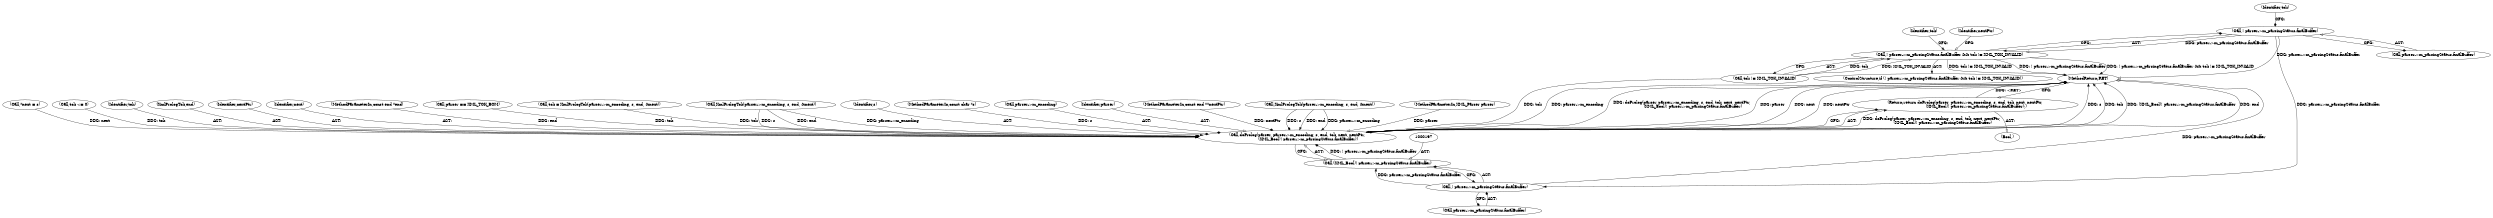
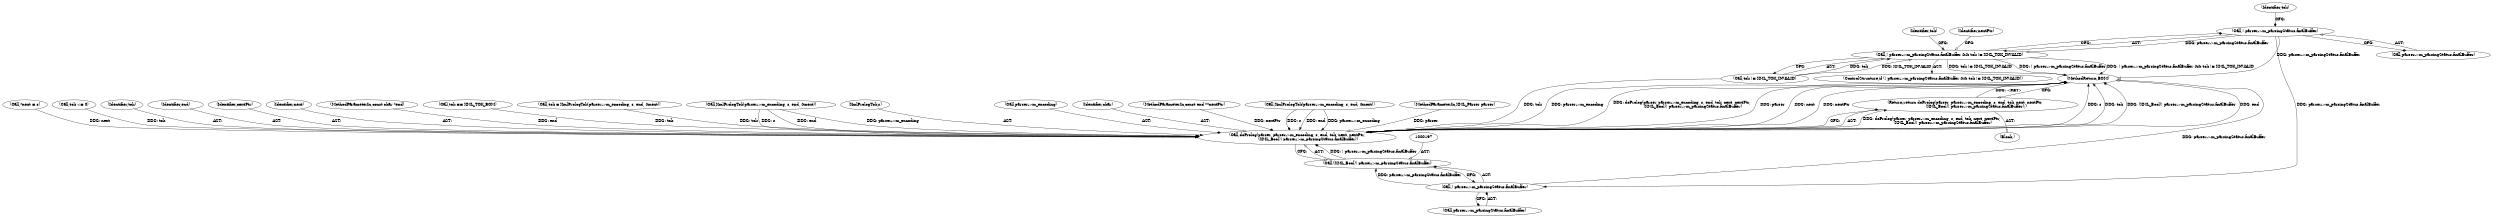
node "(MethodReturn,RET)": label "(MethodReturn,RET)" -> "(MethodReturn,BOM)"
node "(XmlPrologTok,end)": label "(XmlPrologTok,end)" -> "(Identifier,end)"
node "(MethodParameterIn,const end *end)": label "(MethodParameterIn,const end *end)" -> "(MethodParameterIn,const char *end)"
node "(Call,parser == XML_TOK_BOM)": label "(Call,parser == XML_TOK_BOM)" -> "(Call,tok == XML_TOK_BOM)"
node "(Identifier,s)": label "(Identifier,s)" -> "(XmlPrologTok,s)"
node "(MethodParameterIn,const char *s)": removed
node "(Identifier,parser)": label "(Identifier,parser)" -> "(Identifier,char)"
node "(Bool,)": label "(Bool,)" -> "(Block,)"
